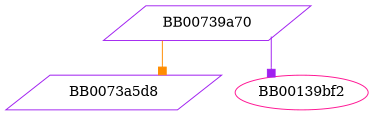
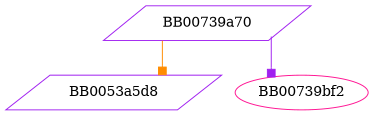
node "BB0073a5d8": label "BB0073a5d8" -> "BB0053a5d8"
node "BB00139bf2": label "BB00139bf2" -> "BB00739bf2"
